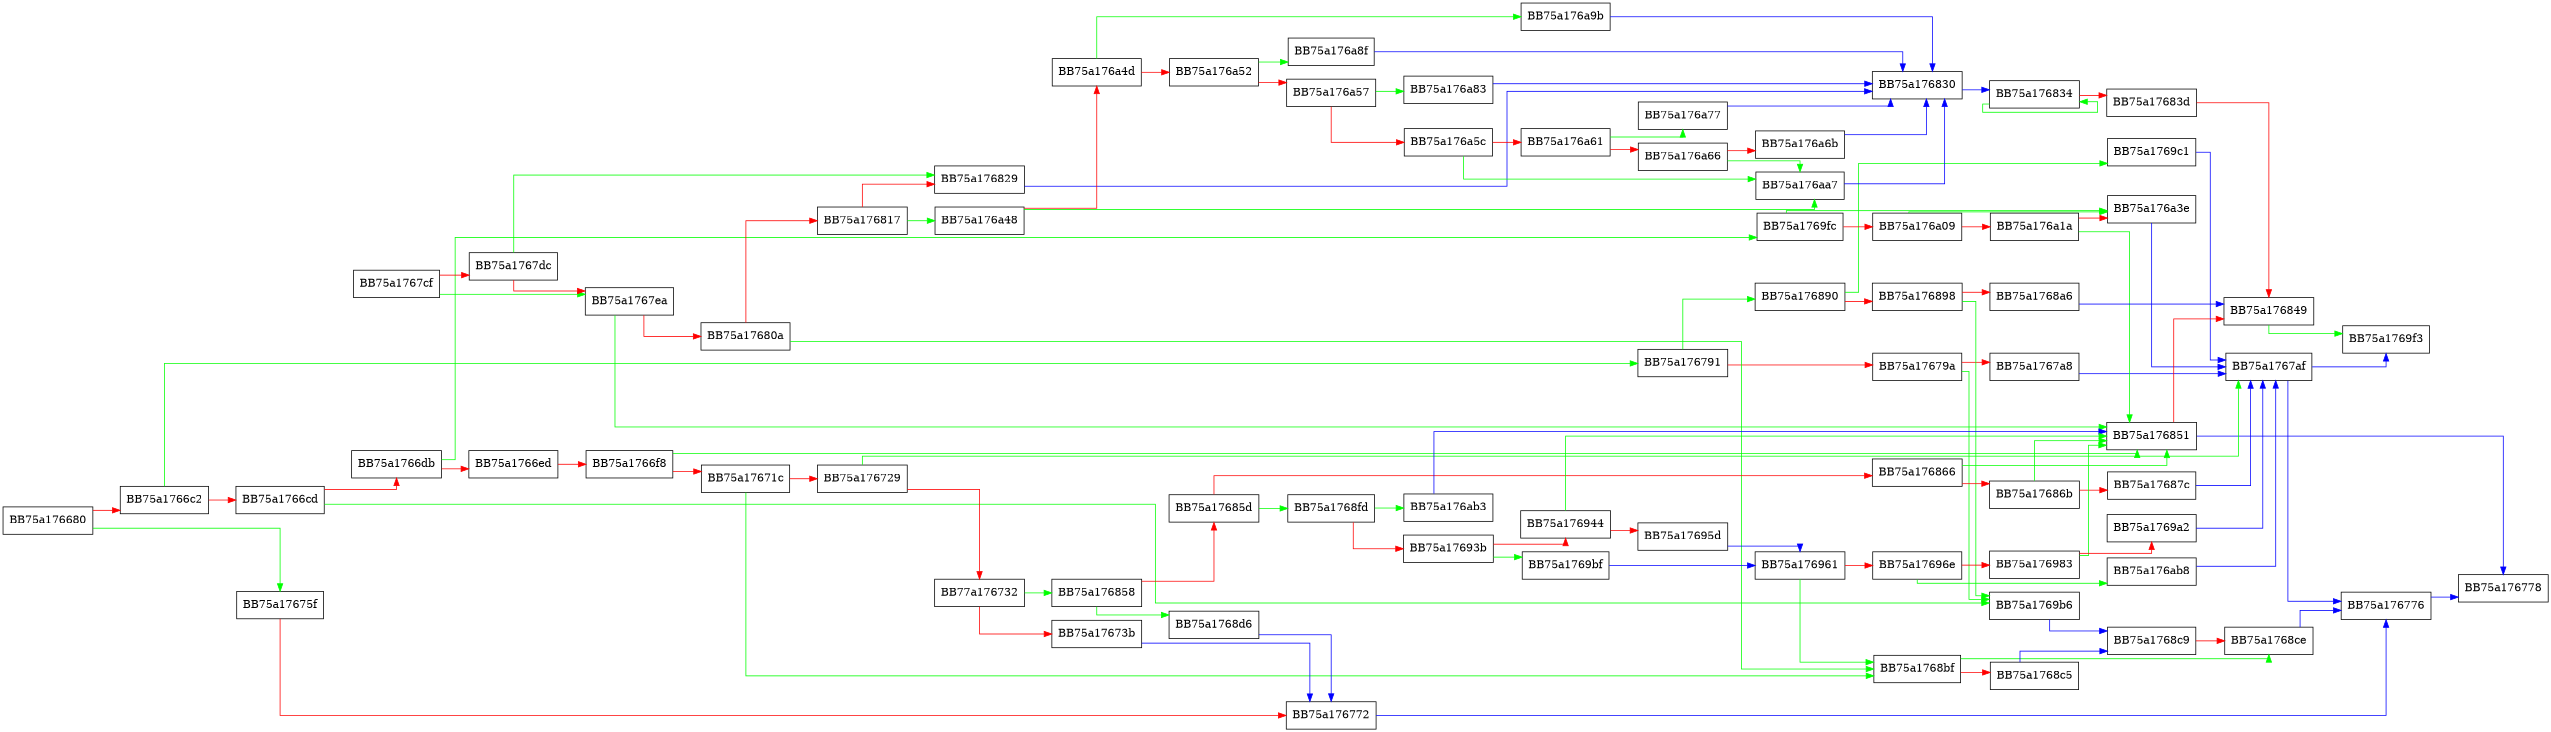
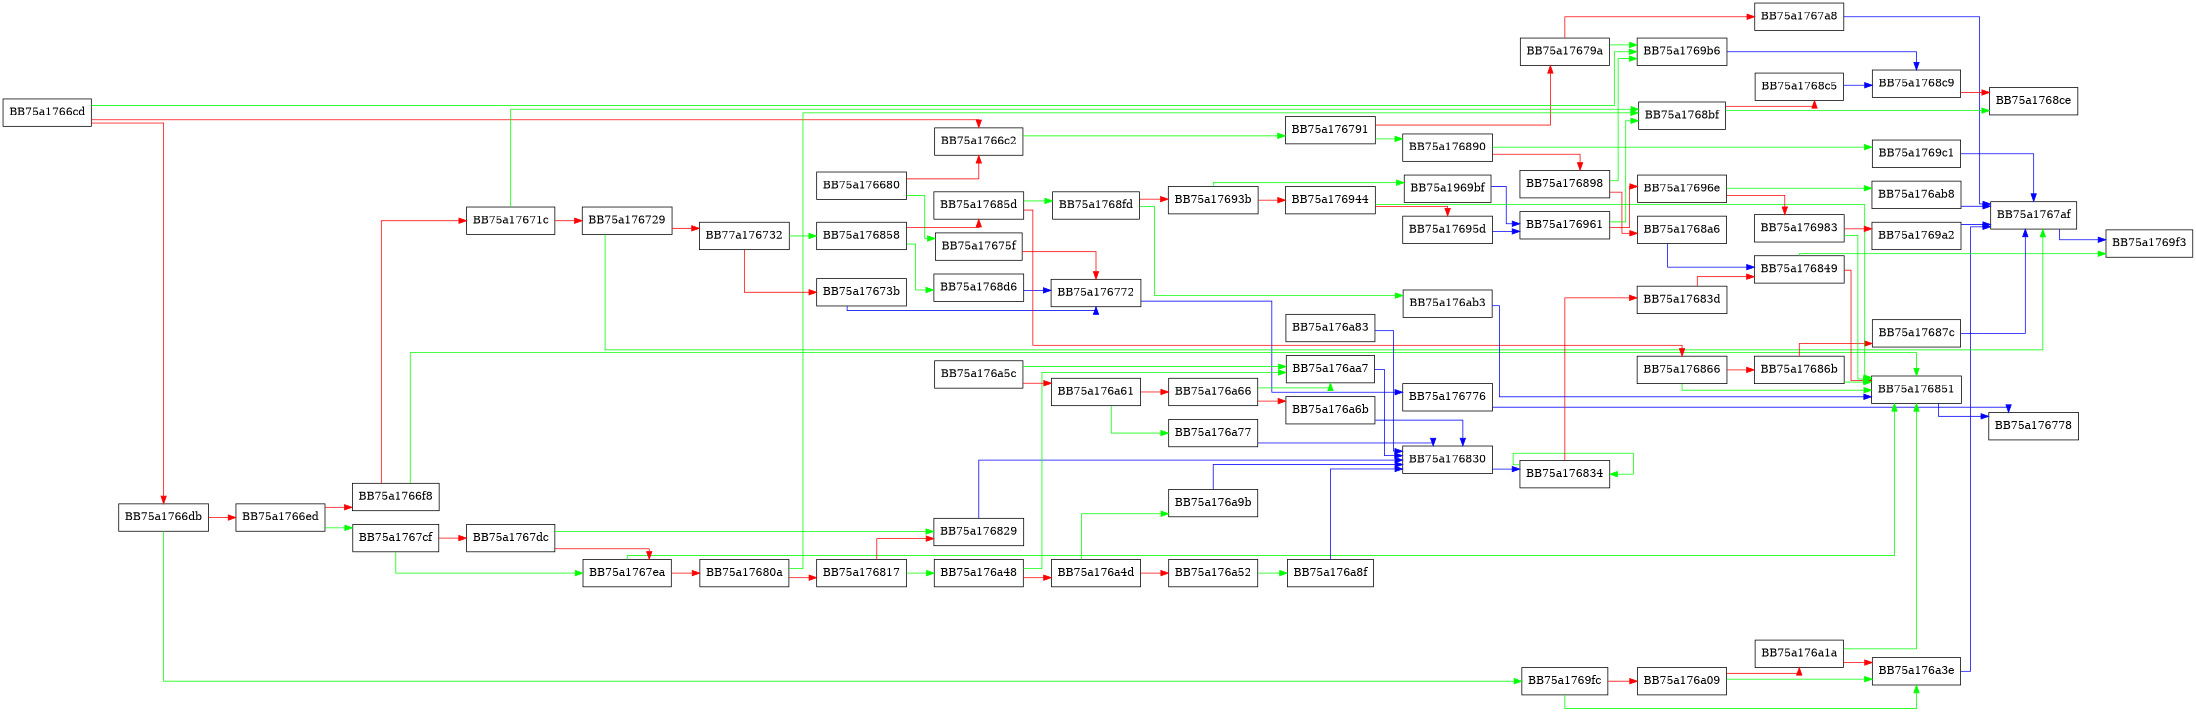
node "BB75a176a57": removed
edge "BB75a176851" -> "BB75a176849": reversed
edge "BB75a1766c2" -> "BB75a1766cd": reversed
edge "BB75a1767af" -> "BB75a176776": removed
edge "BB75a1766ed" -> "BB75a1767cf": added
node "BB75a1769bf": label "BB75a1769bf" -> "BB75a1969bf"
edge "BB75a1768ce" -> "BB75a176776": removed
